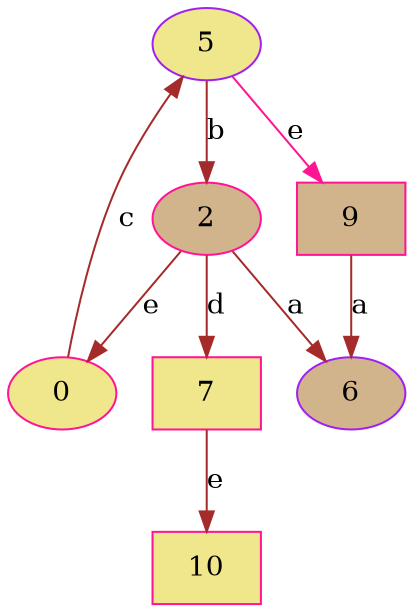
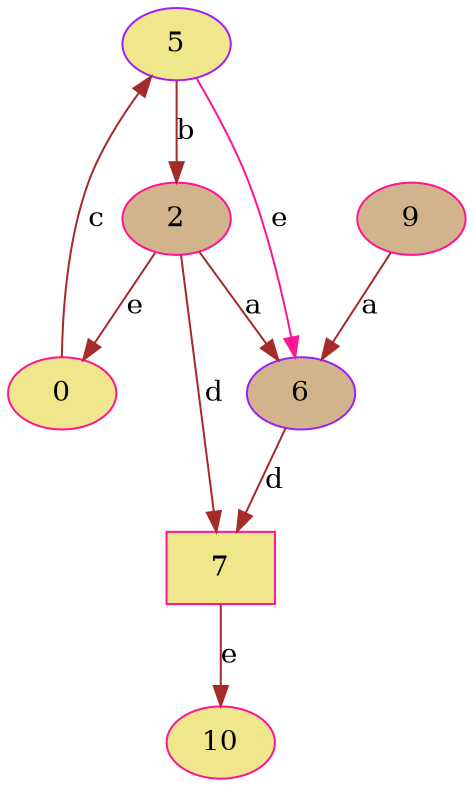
edge "5" -> "9": now "5" -> "6"
node "9": shape box -> ellipse
edge "6" -> "7": added, label "d"
node "10": shape box -> ellipse
